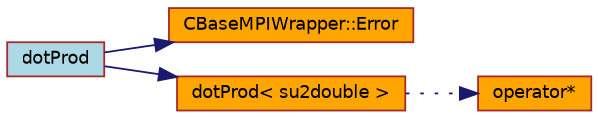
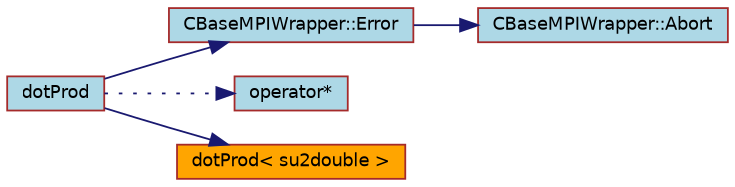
node "CBaseMPIWrapper::Error": fillcolor orange -> lightblue
node "CBaseMPIWrapper::Abort": added
edge "dotProd< su2double >" -> "operator*": now "dotProd" -> "operator*"
node "operator*": fillcolor orange -> lightblue
